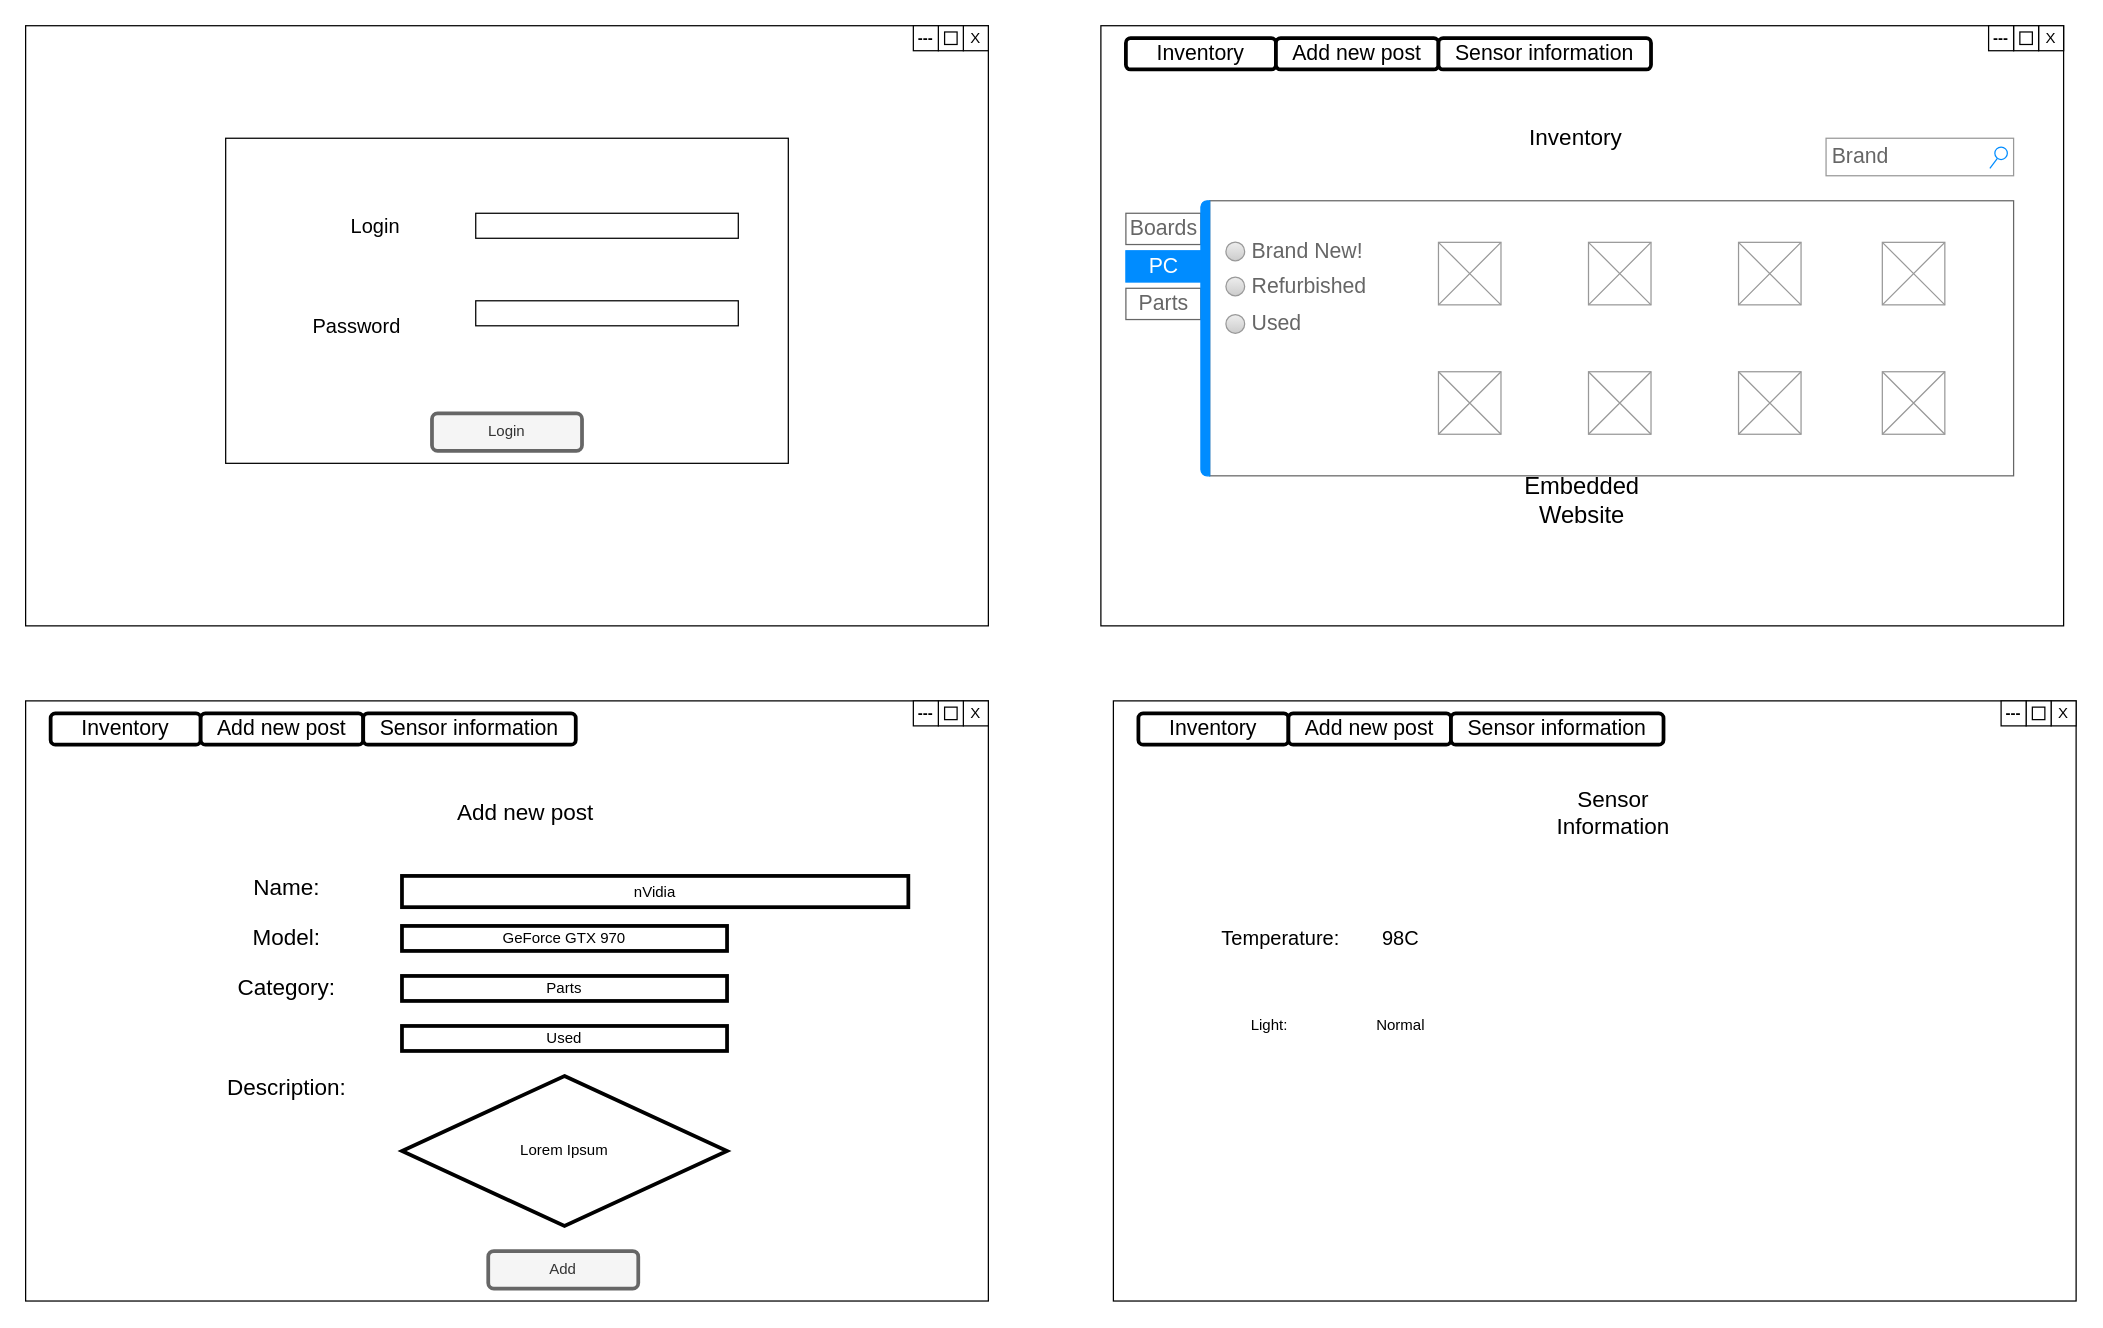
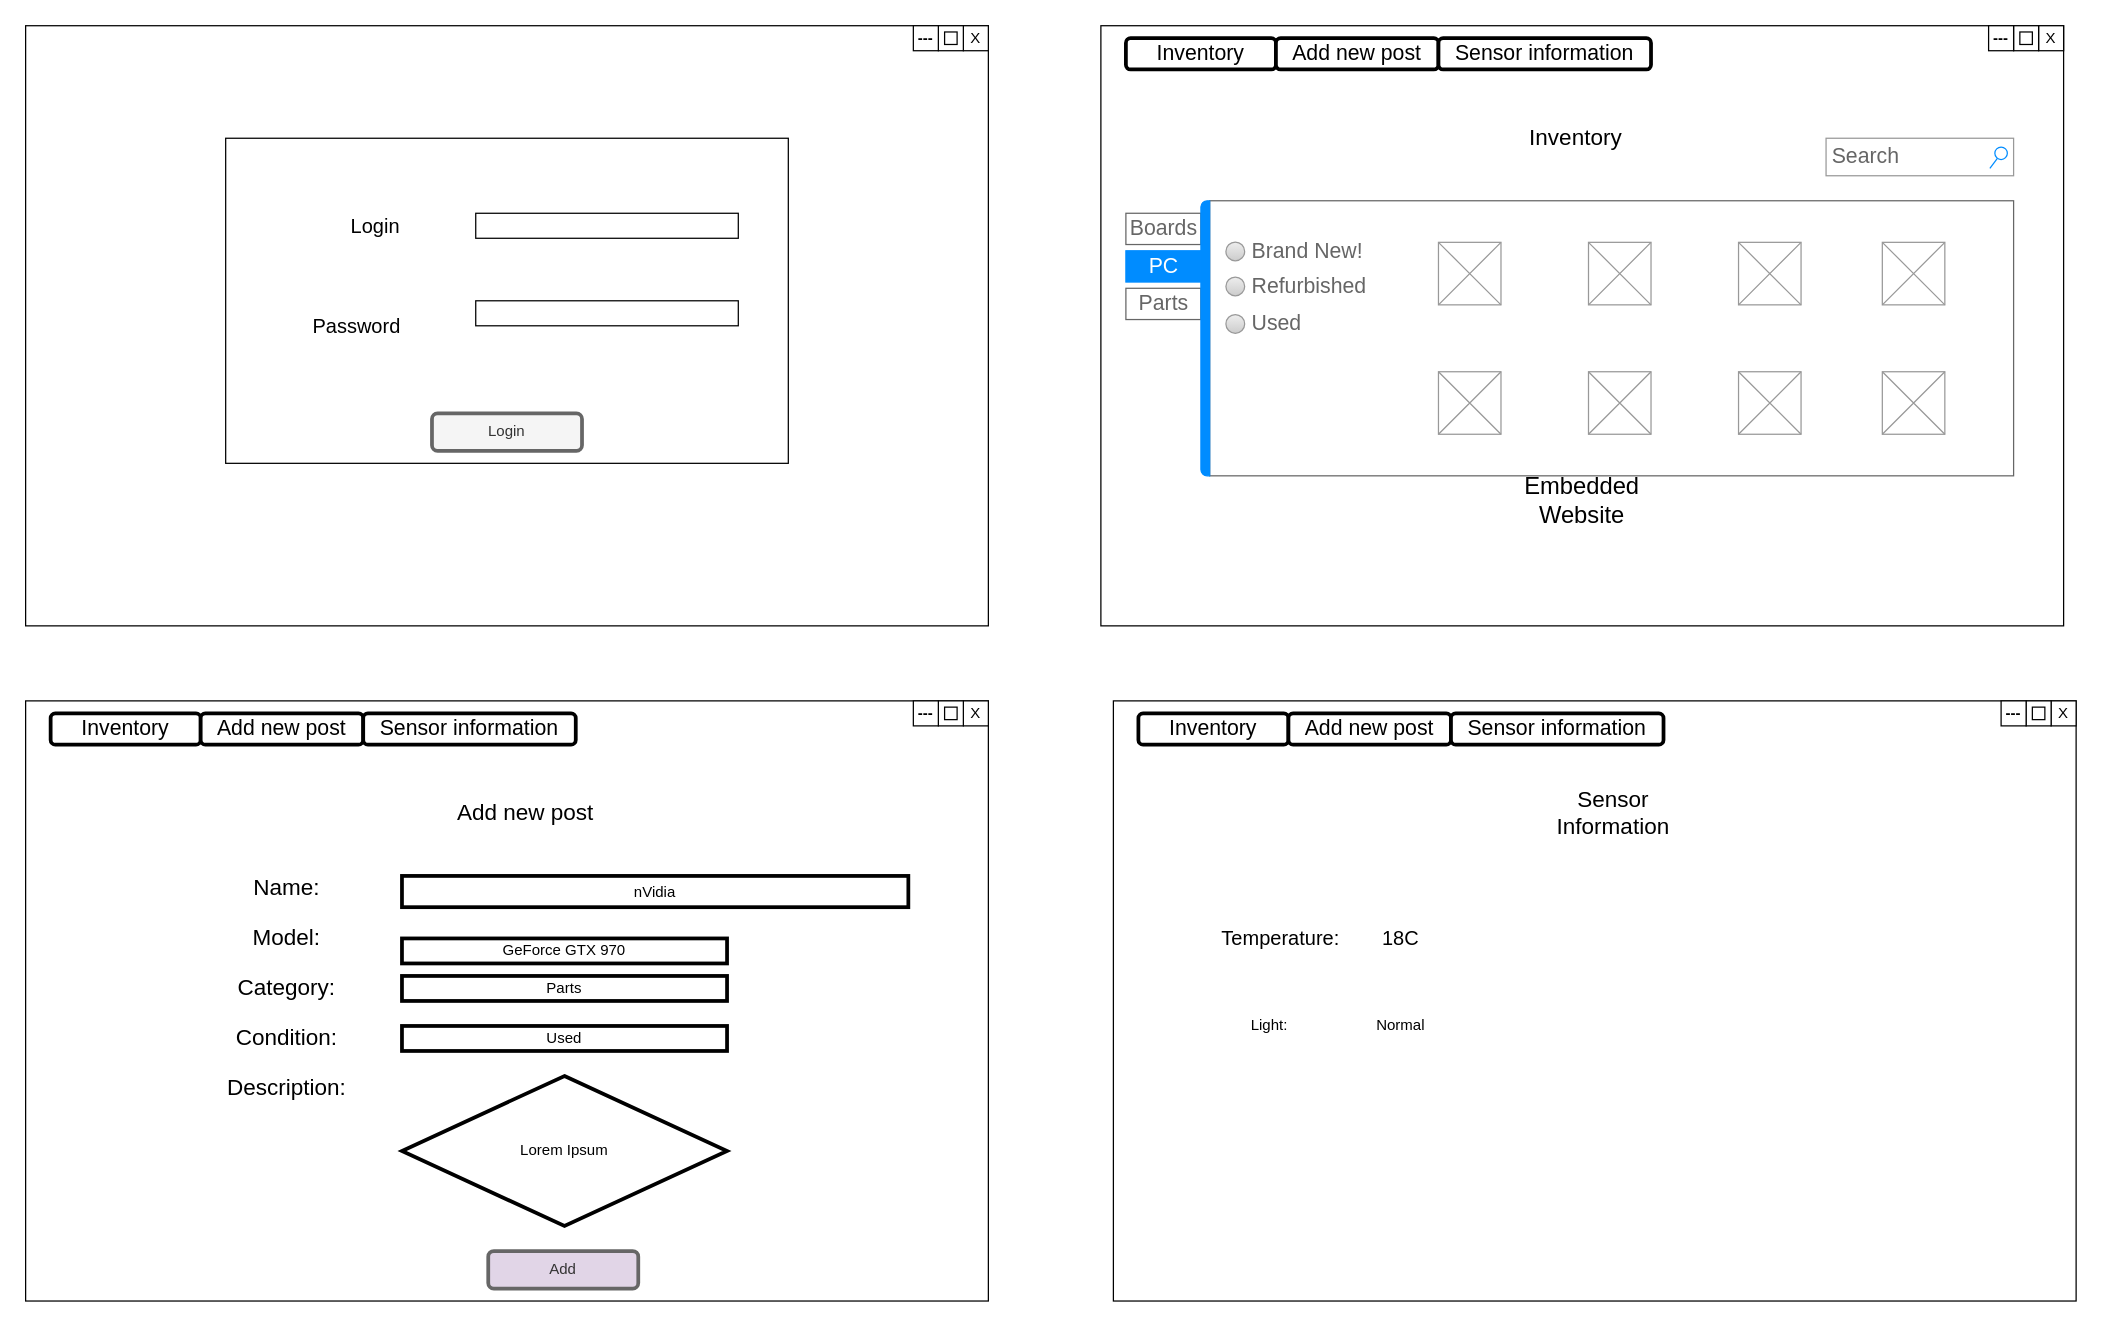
node "Brand": label "Brand" -> "Search"
node "GeForce GTX 970": moved (564, 938) -> (564, 951)
node "98C": label "98C" -> "18C"
node "Condition:": added
node "Add": fillcolor #f5f5f5 -> #e1d5e7
